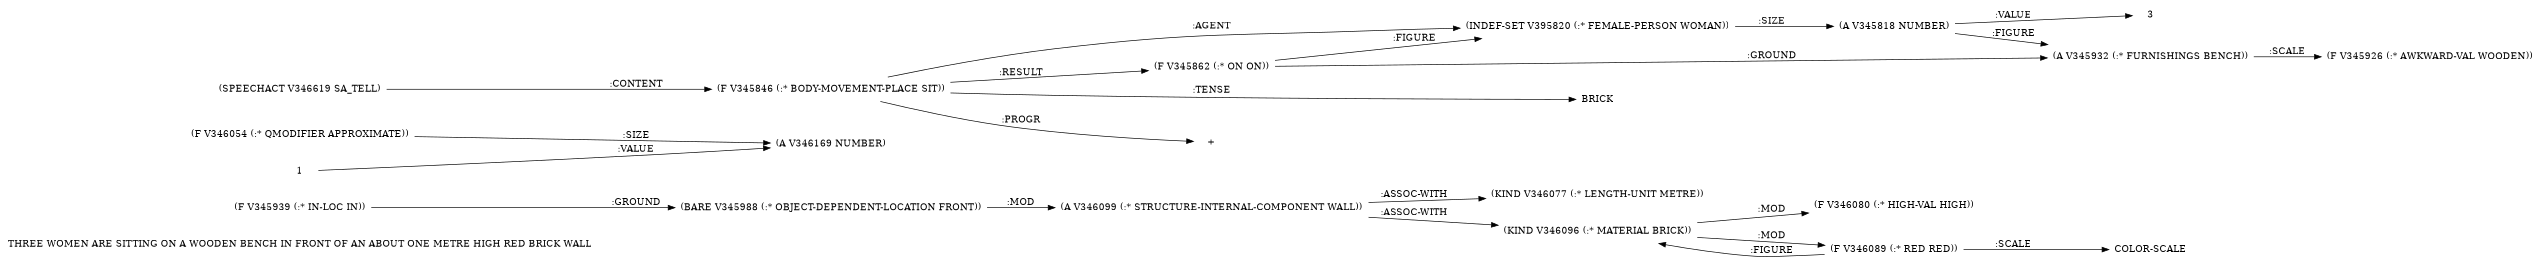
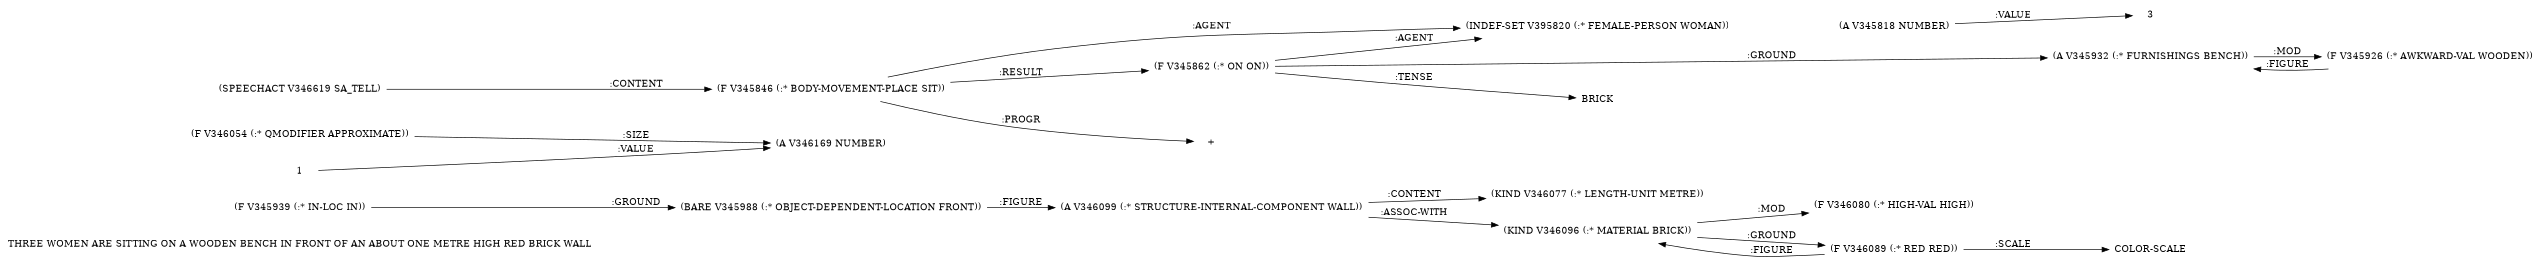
edge "(INDEF-SET V395820 (:* FEMALE-PERSON WOMAN))" -> "(A V345818 NUMBER)": removed, label ":SIZE"
edge "(F V345862 (:* ON ON))" -> "(INDEF-SET V395820 (:* FEMALE-PERSON WOMAN))": label ":FIGURE" -> ":AGENT"
edge "(A V345818 NUMBER)" -> "(A V345932 (:* FURNISHINGS BENCH))": now "(F V345926 (:* AWKWARD-VAL WOODEN))" -> "(A V345932 (:* FURNISHINGS BENCH))"
edge "(A V345932 (:* FURNISHINGS BENCH))" -> "(F V345926 (:* AWKWARD-VAL WOODEN))": label ":SCALE" -> ":MOD"
edge "(F V345846 (:* BODY-MOVEMENT-PLACE SIT))" -> "BRICK": now "(F V345862 (:* ON ON))" -> "BRICK"
edge "(A V346099 (:* STRUCTURE-INTERNAL-COMPONENT WALL))" -> "(KIND V346077 (:* LENGTH-UNIT METRE))": label ":ASSOC-WITH" -> ":CONTENT"
edge "(BARE V345988 (:* OBJECT-DEPENDENT-LOCATION FRONT))" -> "(A V346099 (:* STRUCTURE-INTERNAL-COMPONENT WALL))": label ":MOD" -> ":FIGURE"
edge "(KIND V346096 (:* MATERIAL BRICK))" -> "(F V346089 (:* RED RED))": label ":MOD" -> ":GROUND"
